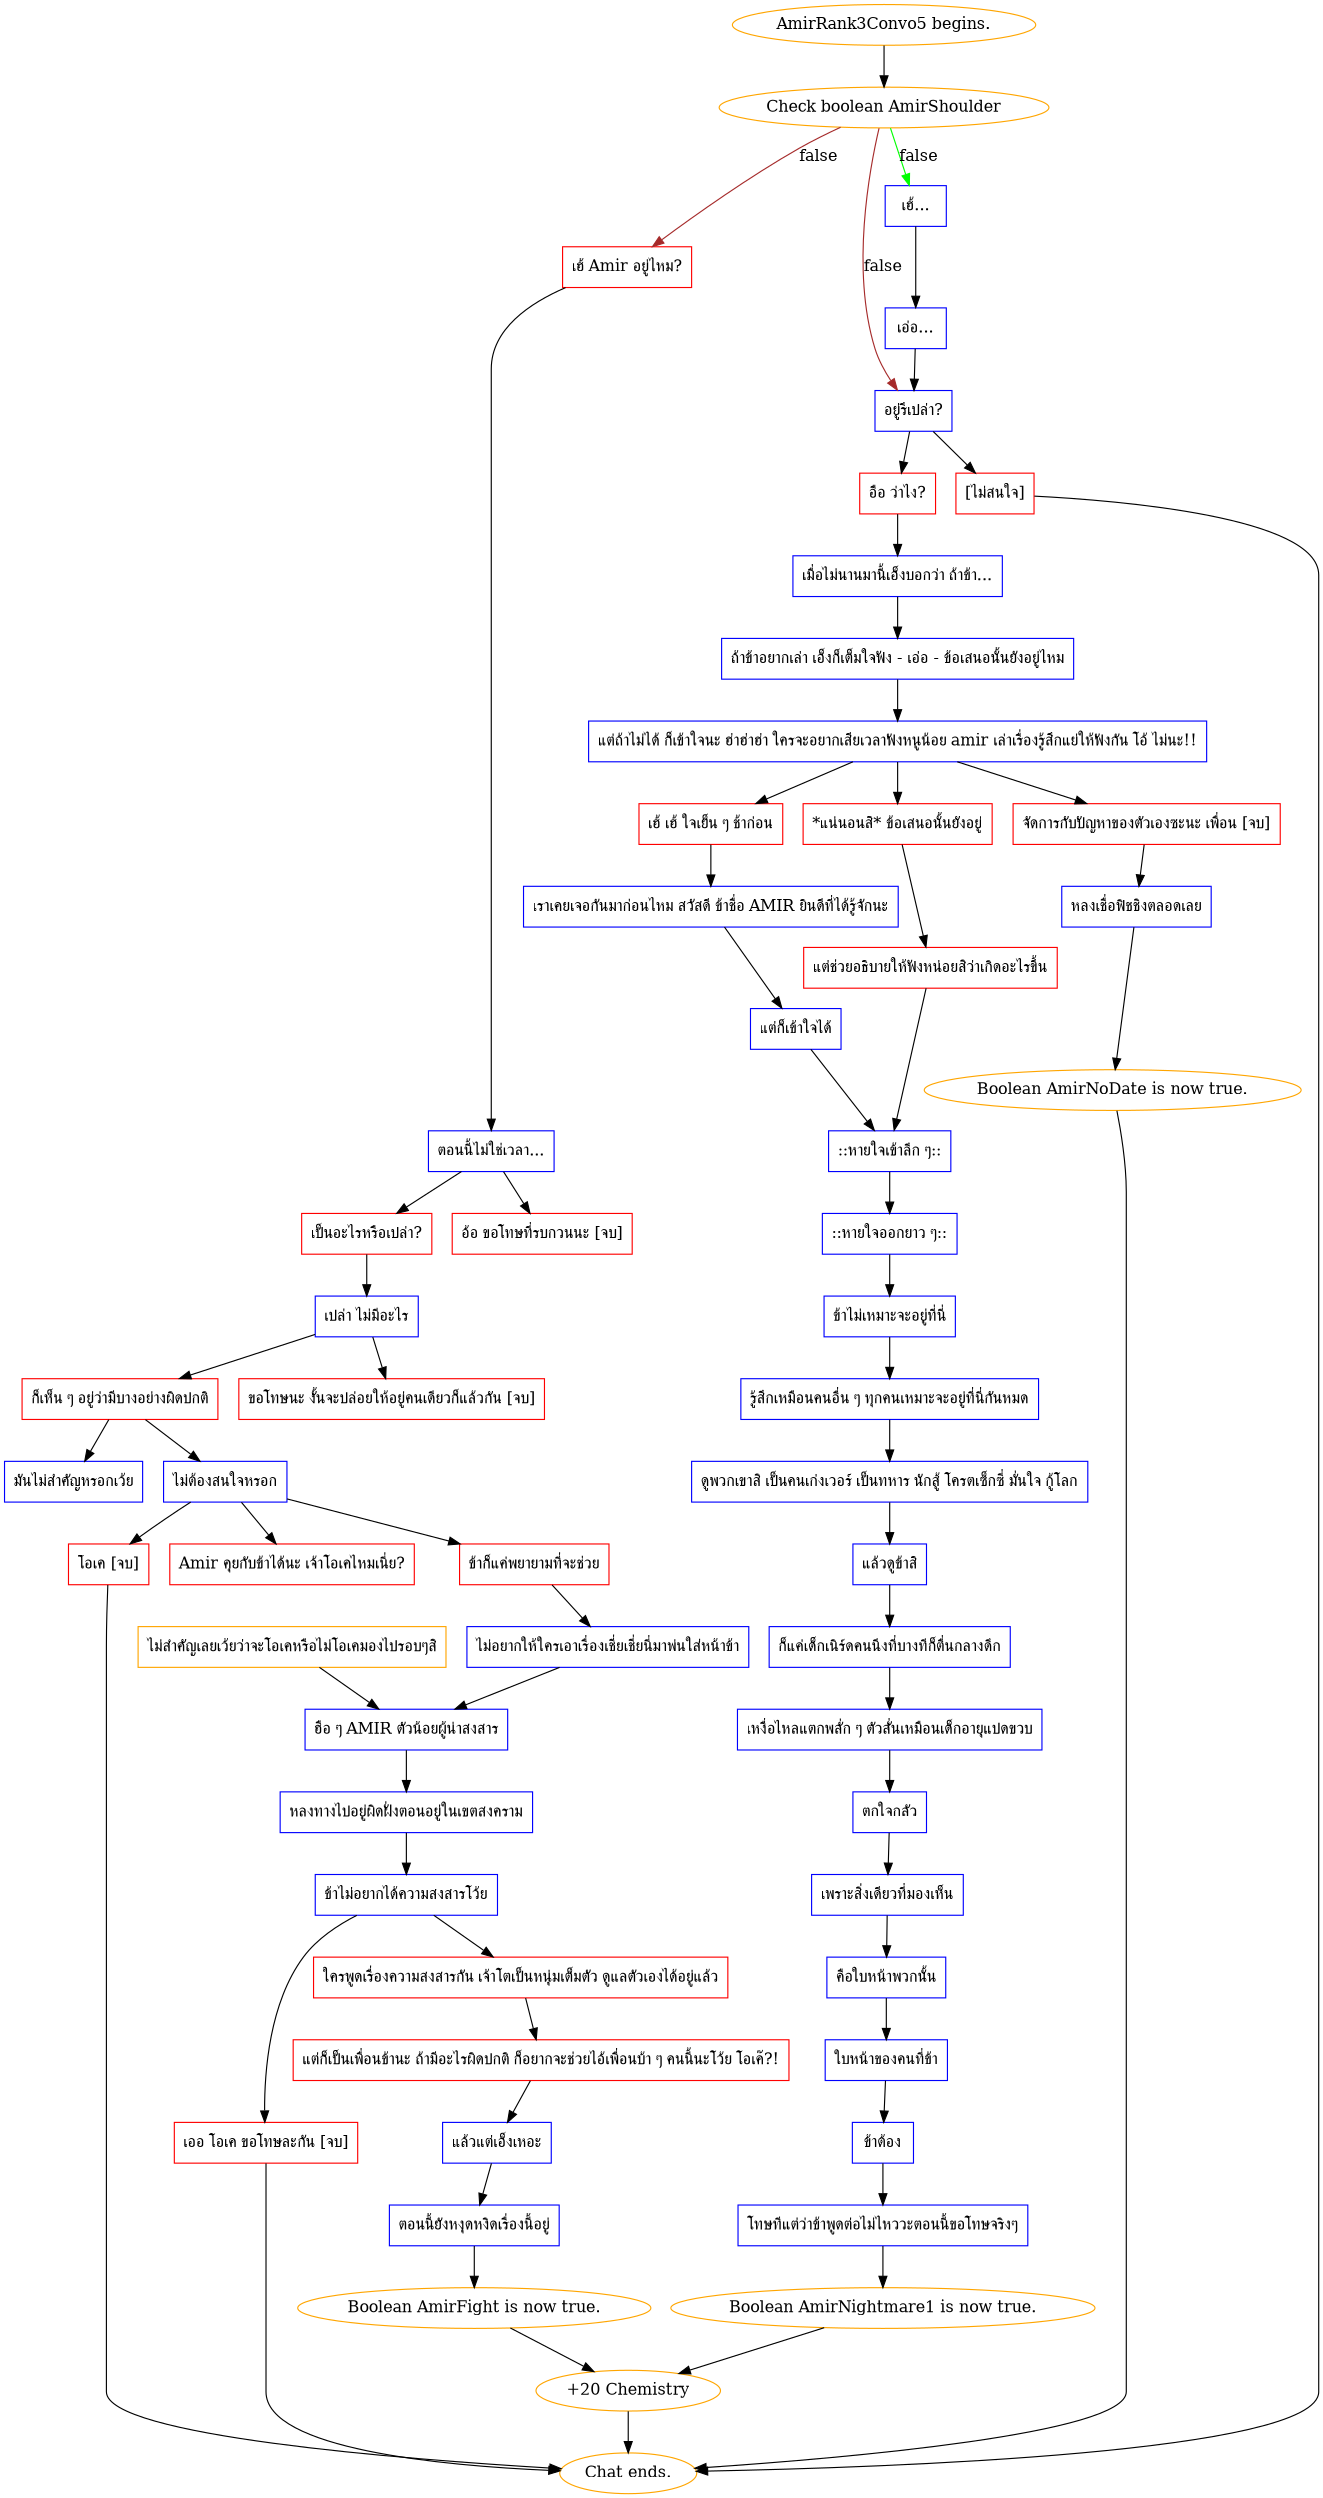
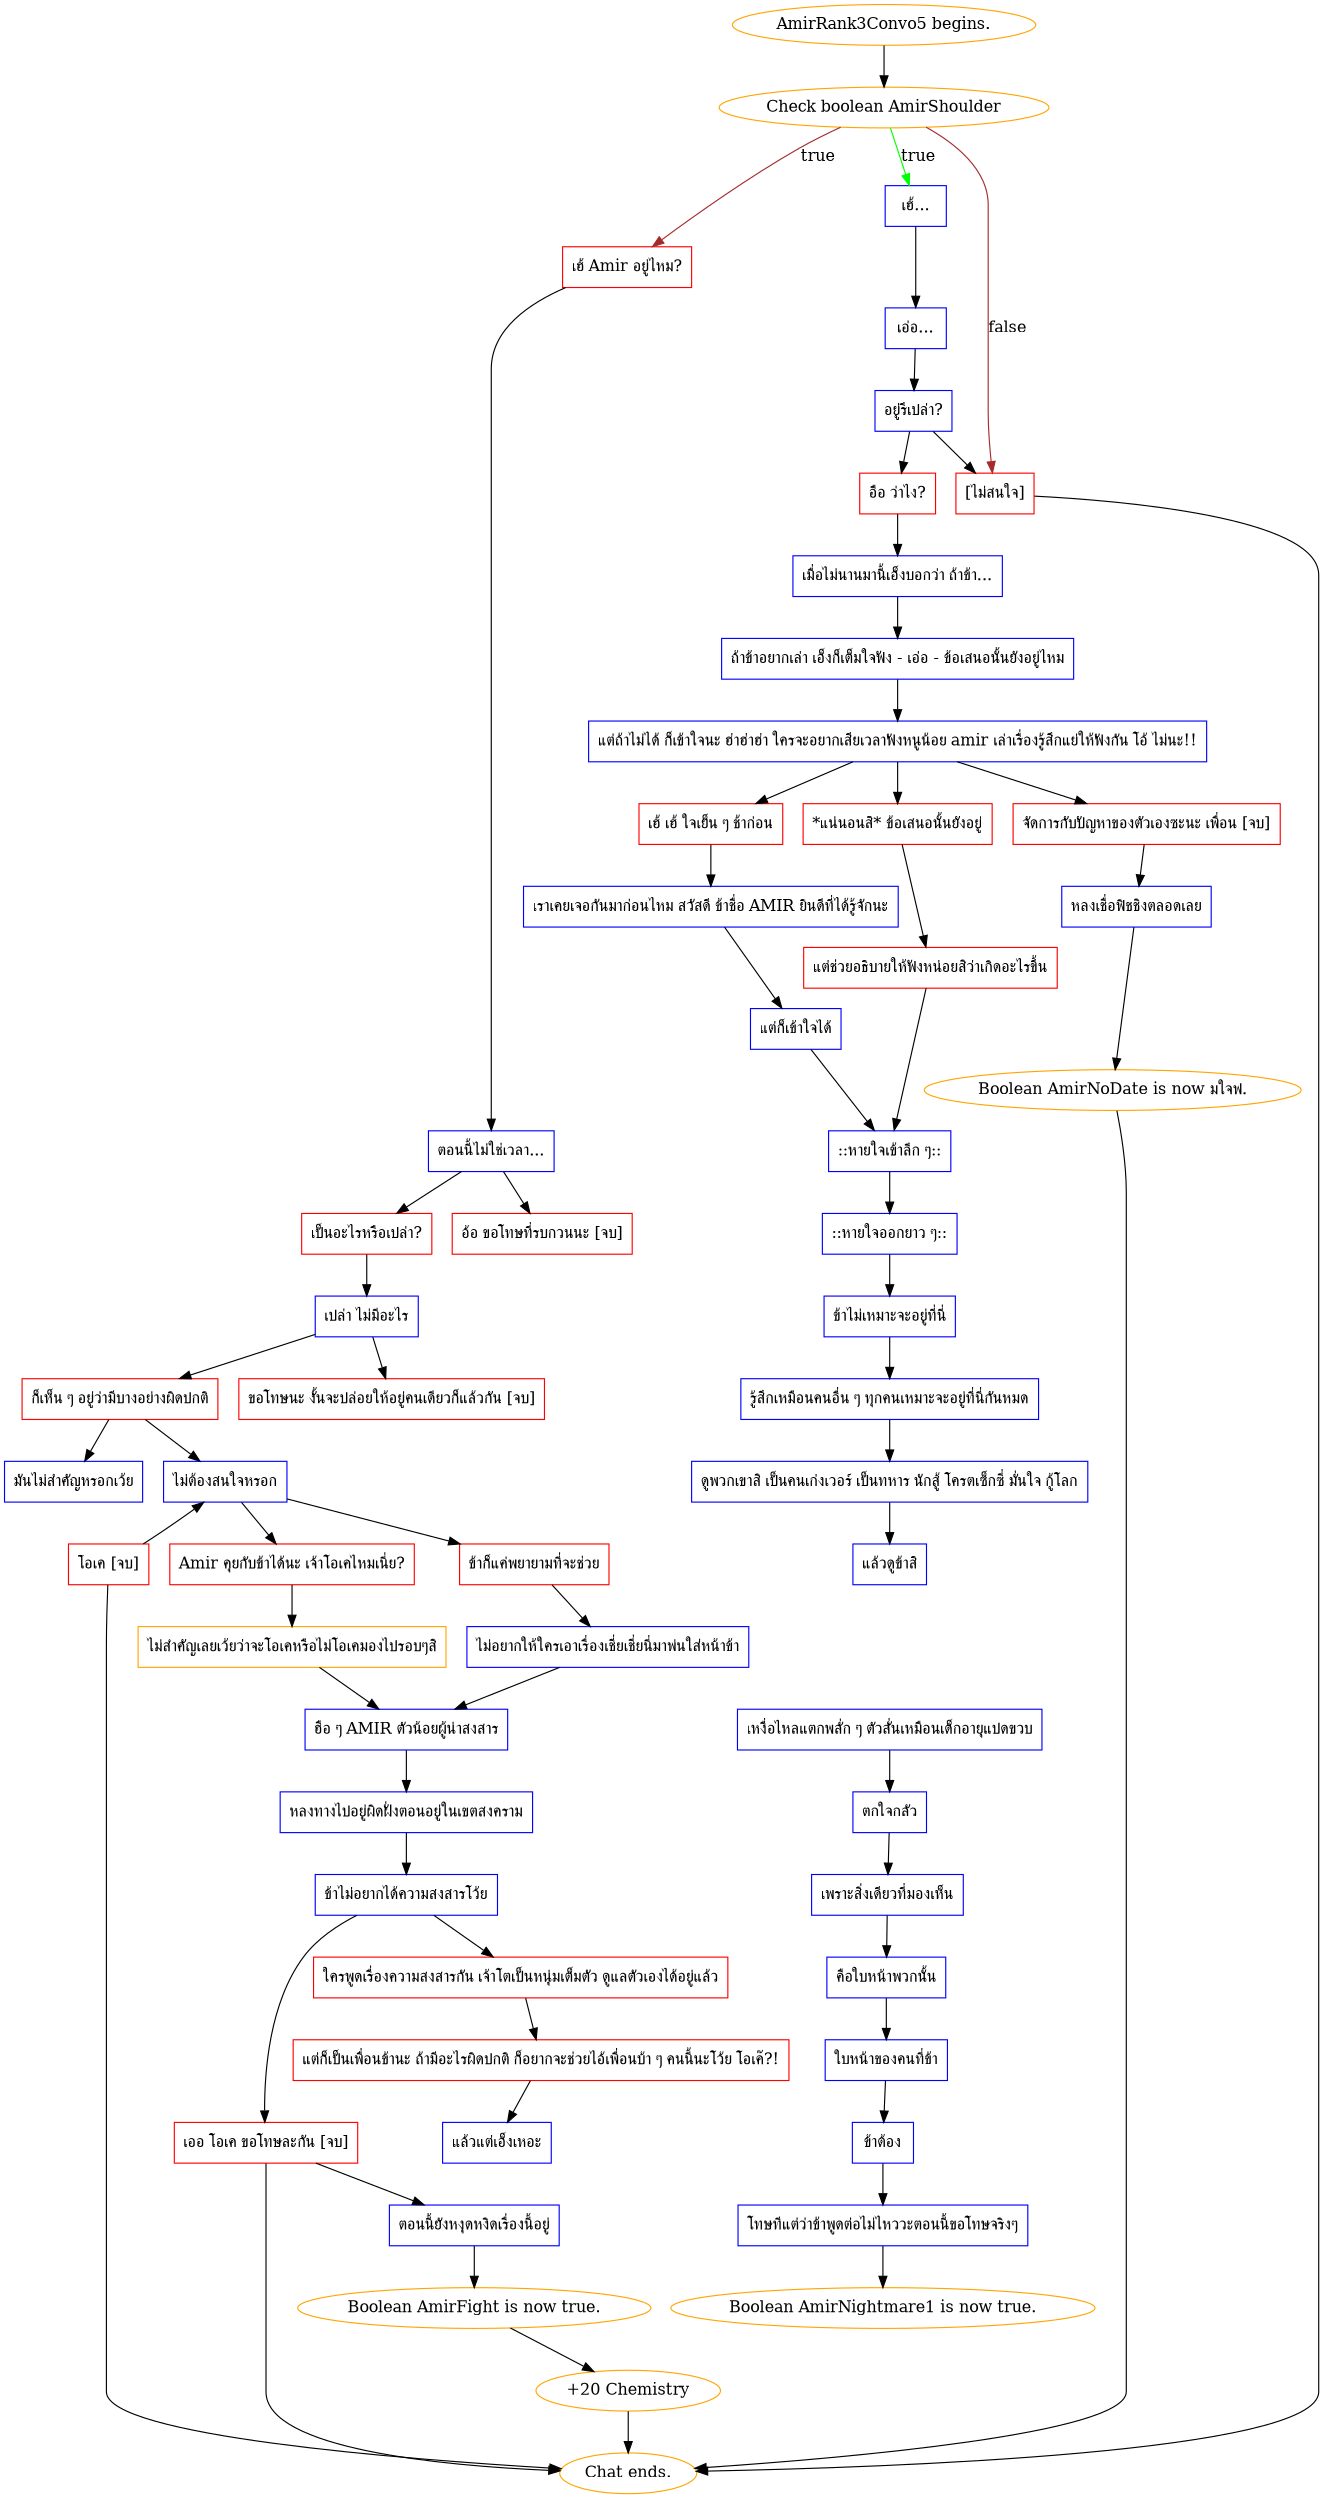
edge "Check boolean AmirShoulder" -> "เฮ้ Amir อยู่ไหม?": label "false" -> "true"
edge "Check boolean AmirShoulder" -> "เฮ้...": label "false" -> "true"
edge "Check boolean AmirShoulder" -> "อยู่รึเปล่า?": now "Check boolean AmirShoulder" -> "[ไม่สนใจ]"
node "Boolean AmirNoDate is now true.": label "Boolean AmirNoDate is now true." -> "Boolean AmirNoDate is now มใจฟ."
edge "ไม่ต้องสนใจหรอก" -> "โอเค [จบ]": reversed
edge "Amir คุยกับข้าได้นะ เจ้าโอเคไหมเนี่ย?" -> "ไม่สำคัญเลยเว้ยว่าจะโอเคหรือไม่โอเคมองไปรอบๆสิ": added
node "ก็แค่เด็กเนิร์ดคนนึงที่บางทีก็ตื่นกลางดึก": removed
edge "แล้วแต่เอ็งเหอะ" -> "ตอนนี้ยังหงุดหงิดเรื่องนี้อยู่": now "เออ โอเค ขอโทษละกัน [จบ]" -> "ตอนนี้ยังหงุดหงิดเรื่องนี้อยู่"
edge "Boolean AmirNightmare1 is now true." -> "+20 Chemistry": removed
